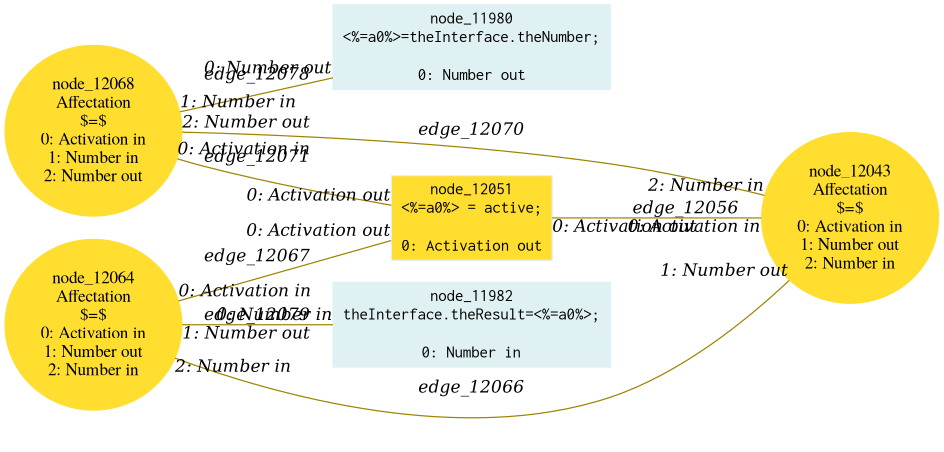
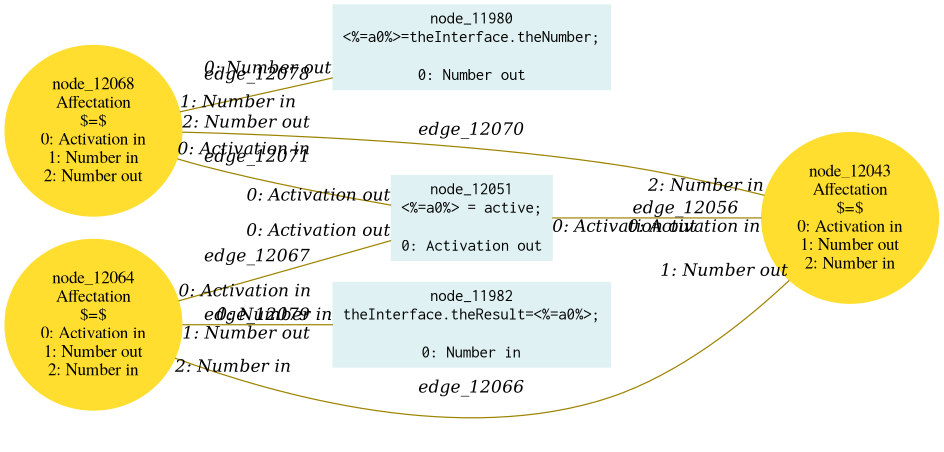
node "node_12051 <%=a0%> = active; 0: Activation out": fillcolor #ffde2f -> #dff1f2
